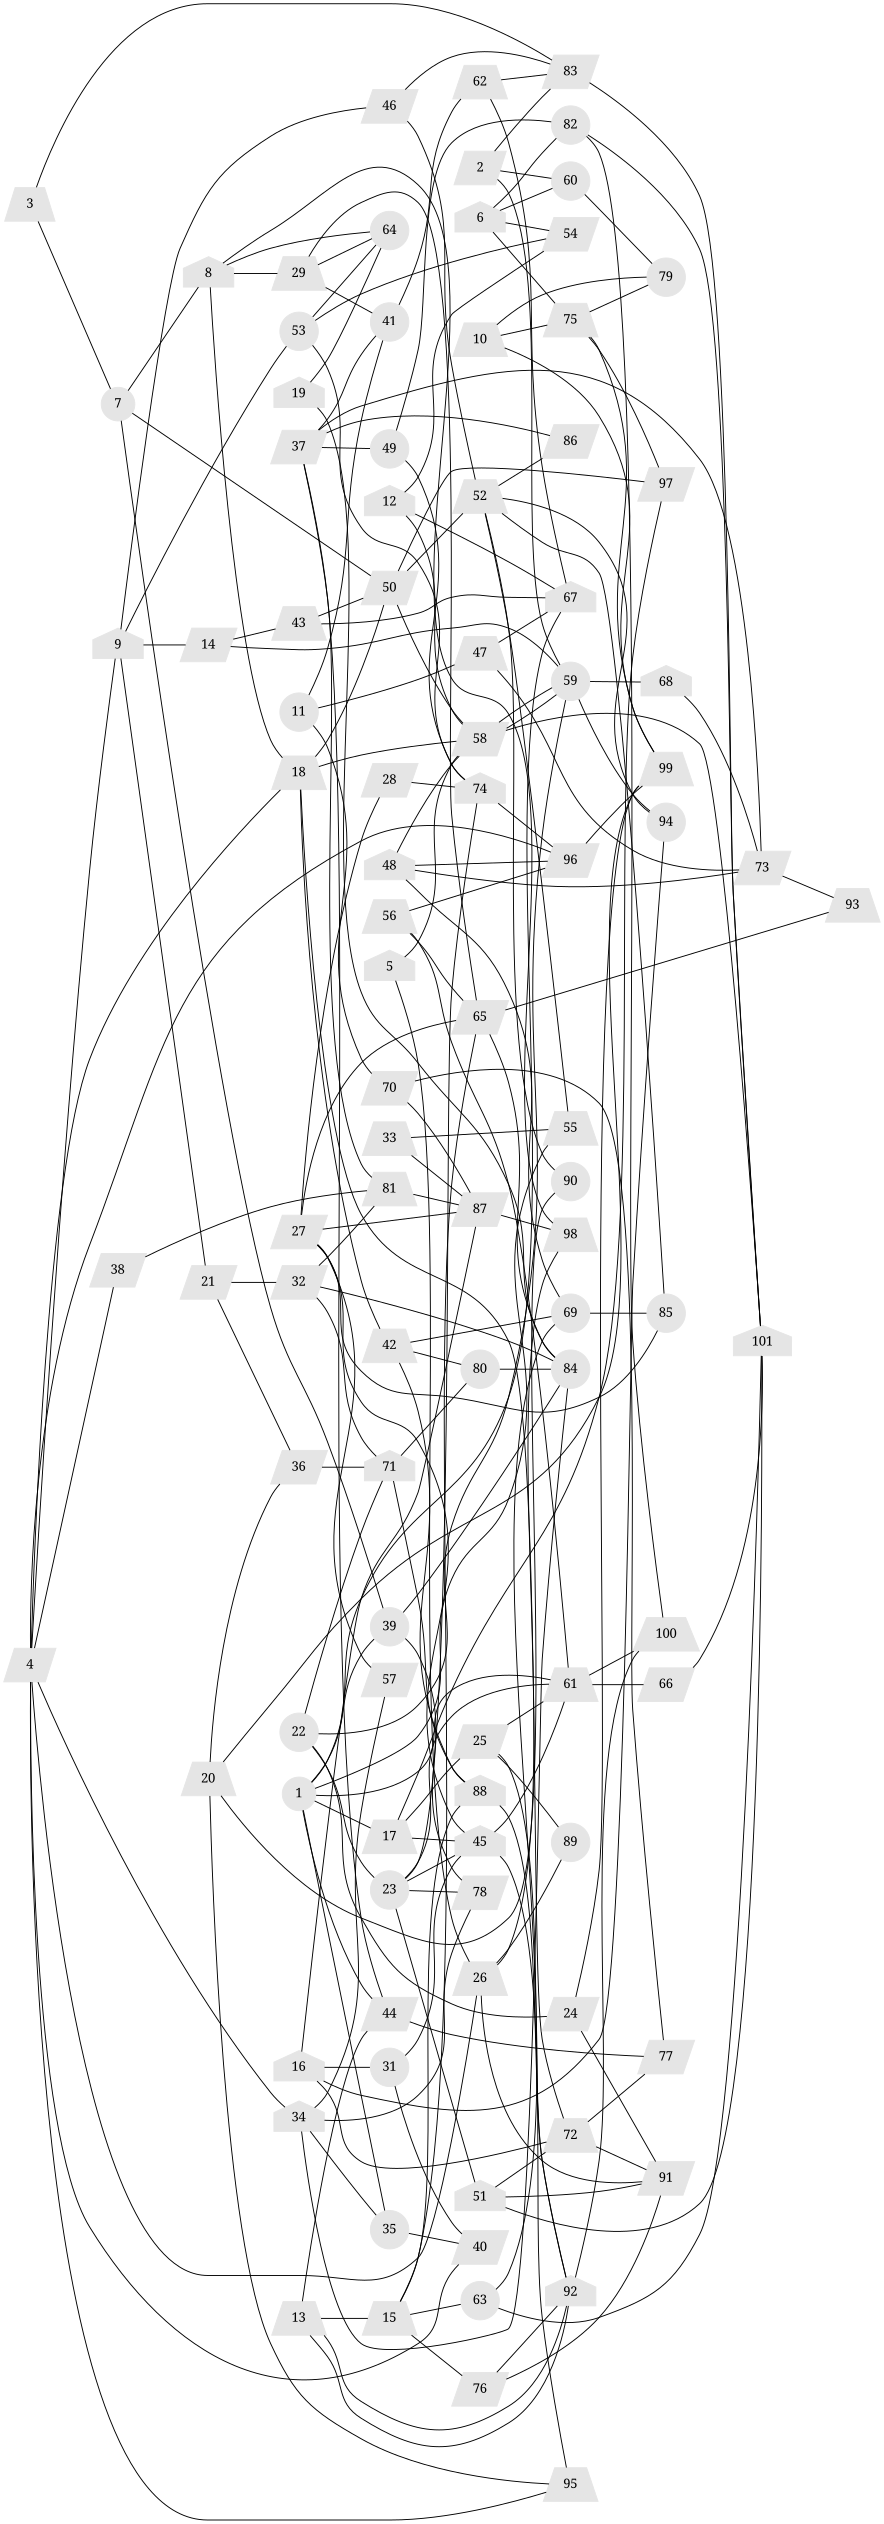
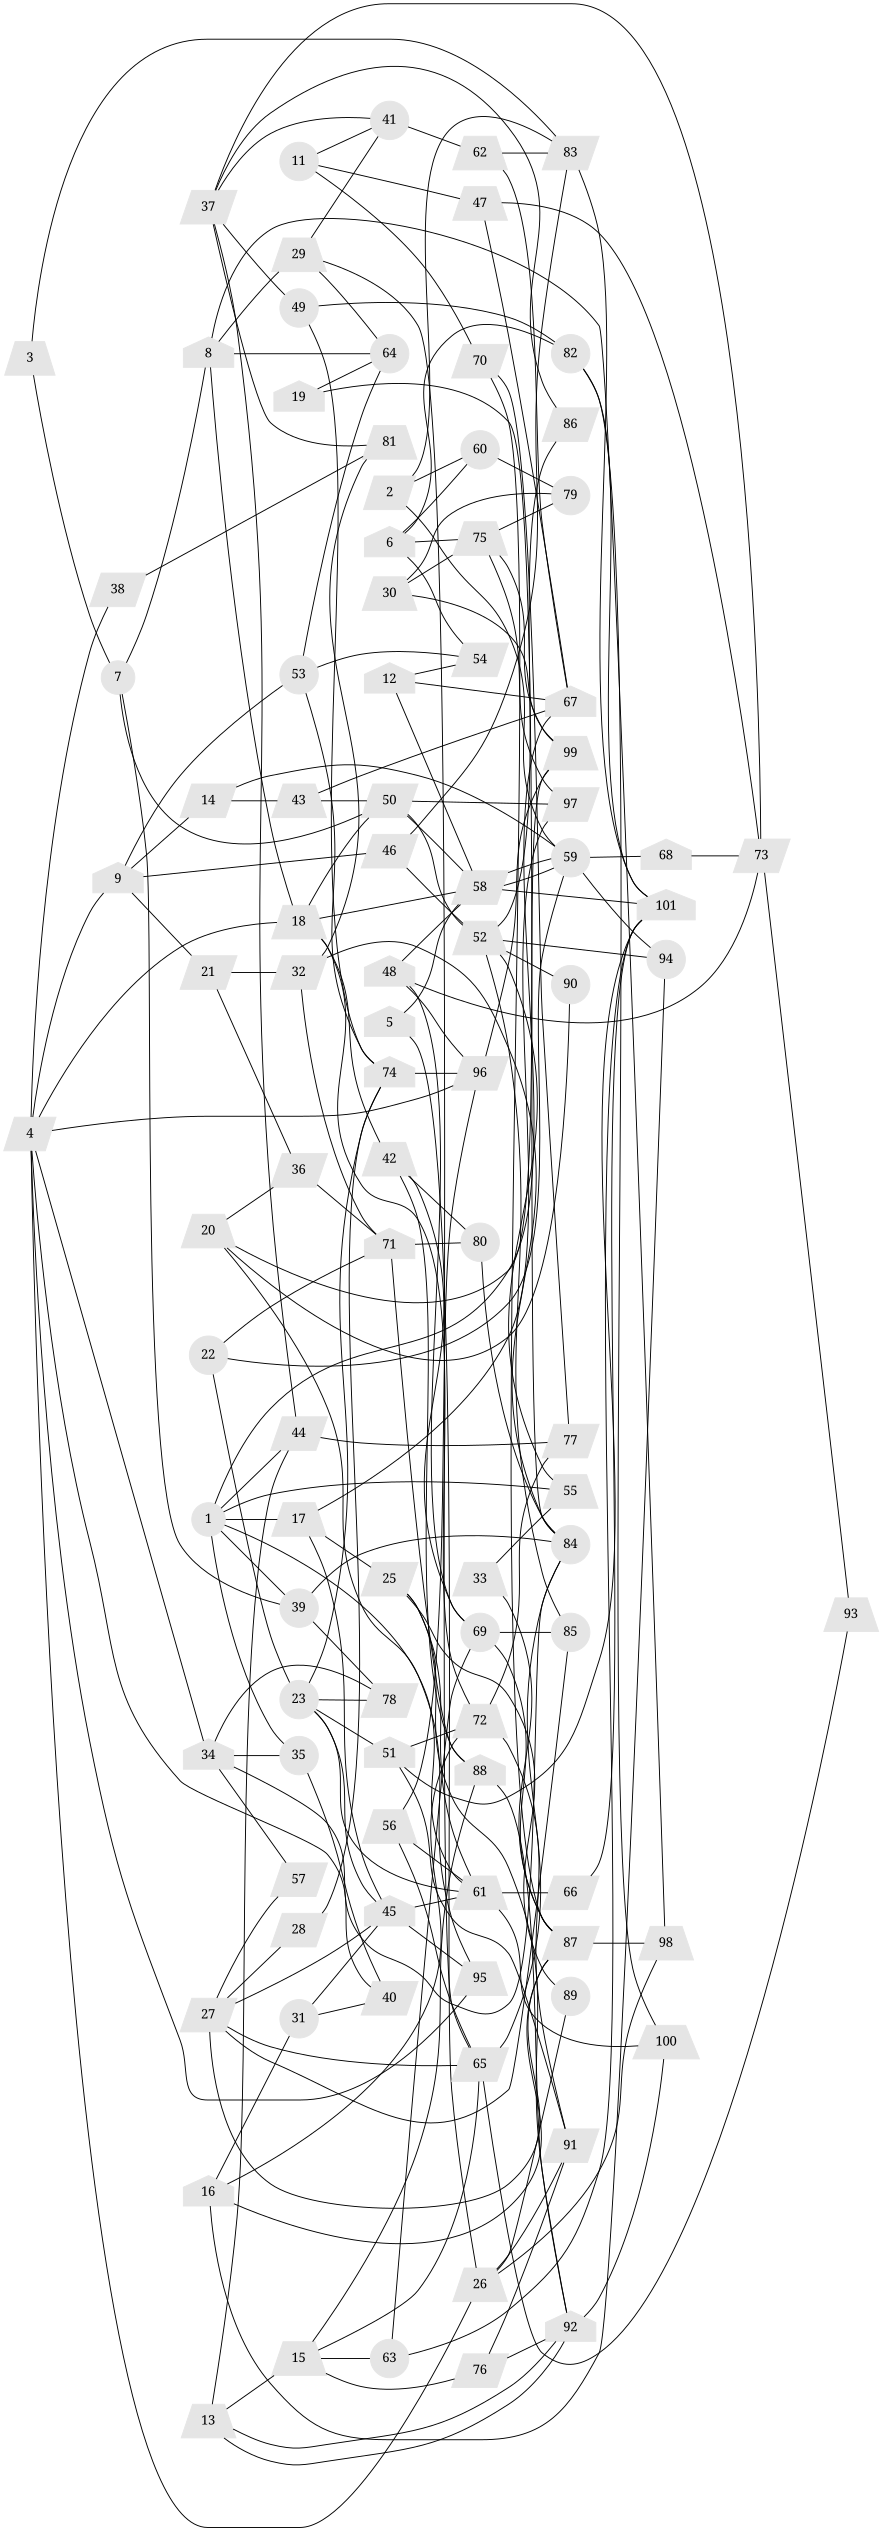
node "10": label "10" -> "30"
edge "81" -- "87": now "69" -- "87"
node "24": removed
